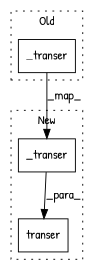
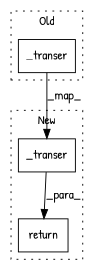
node "transer": label "transer" -> "return"
